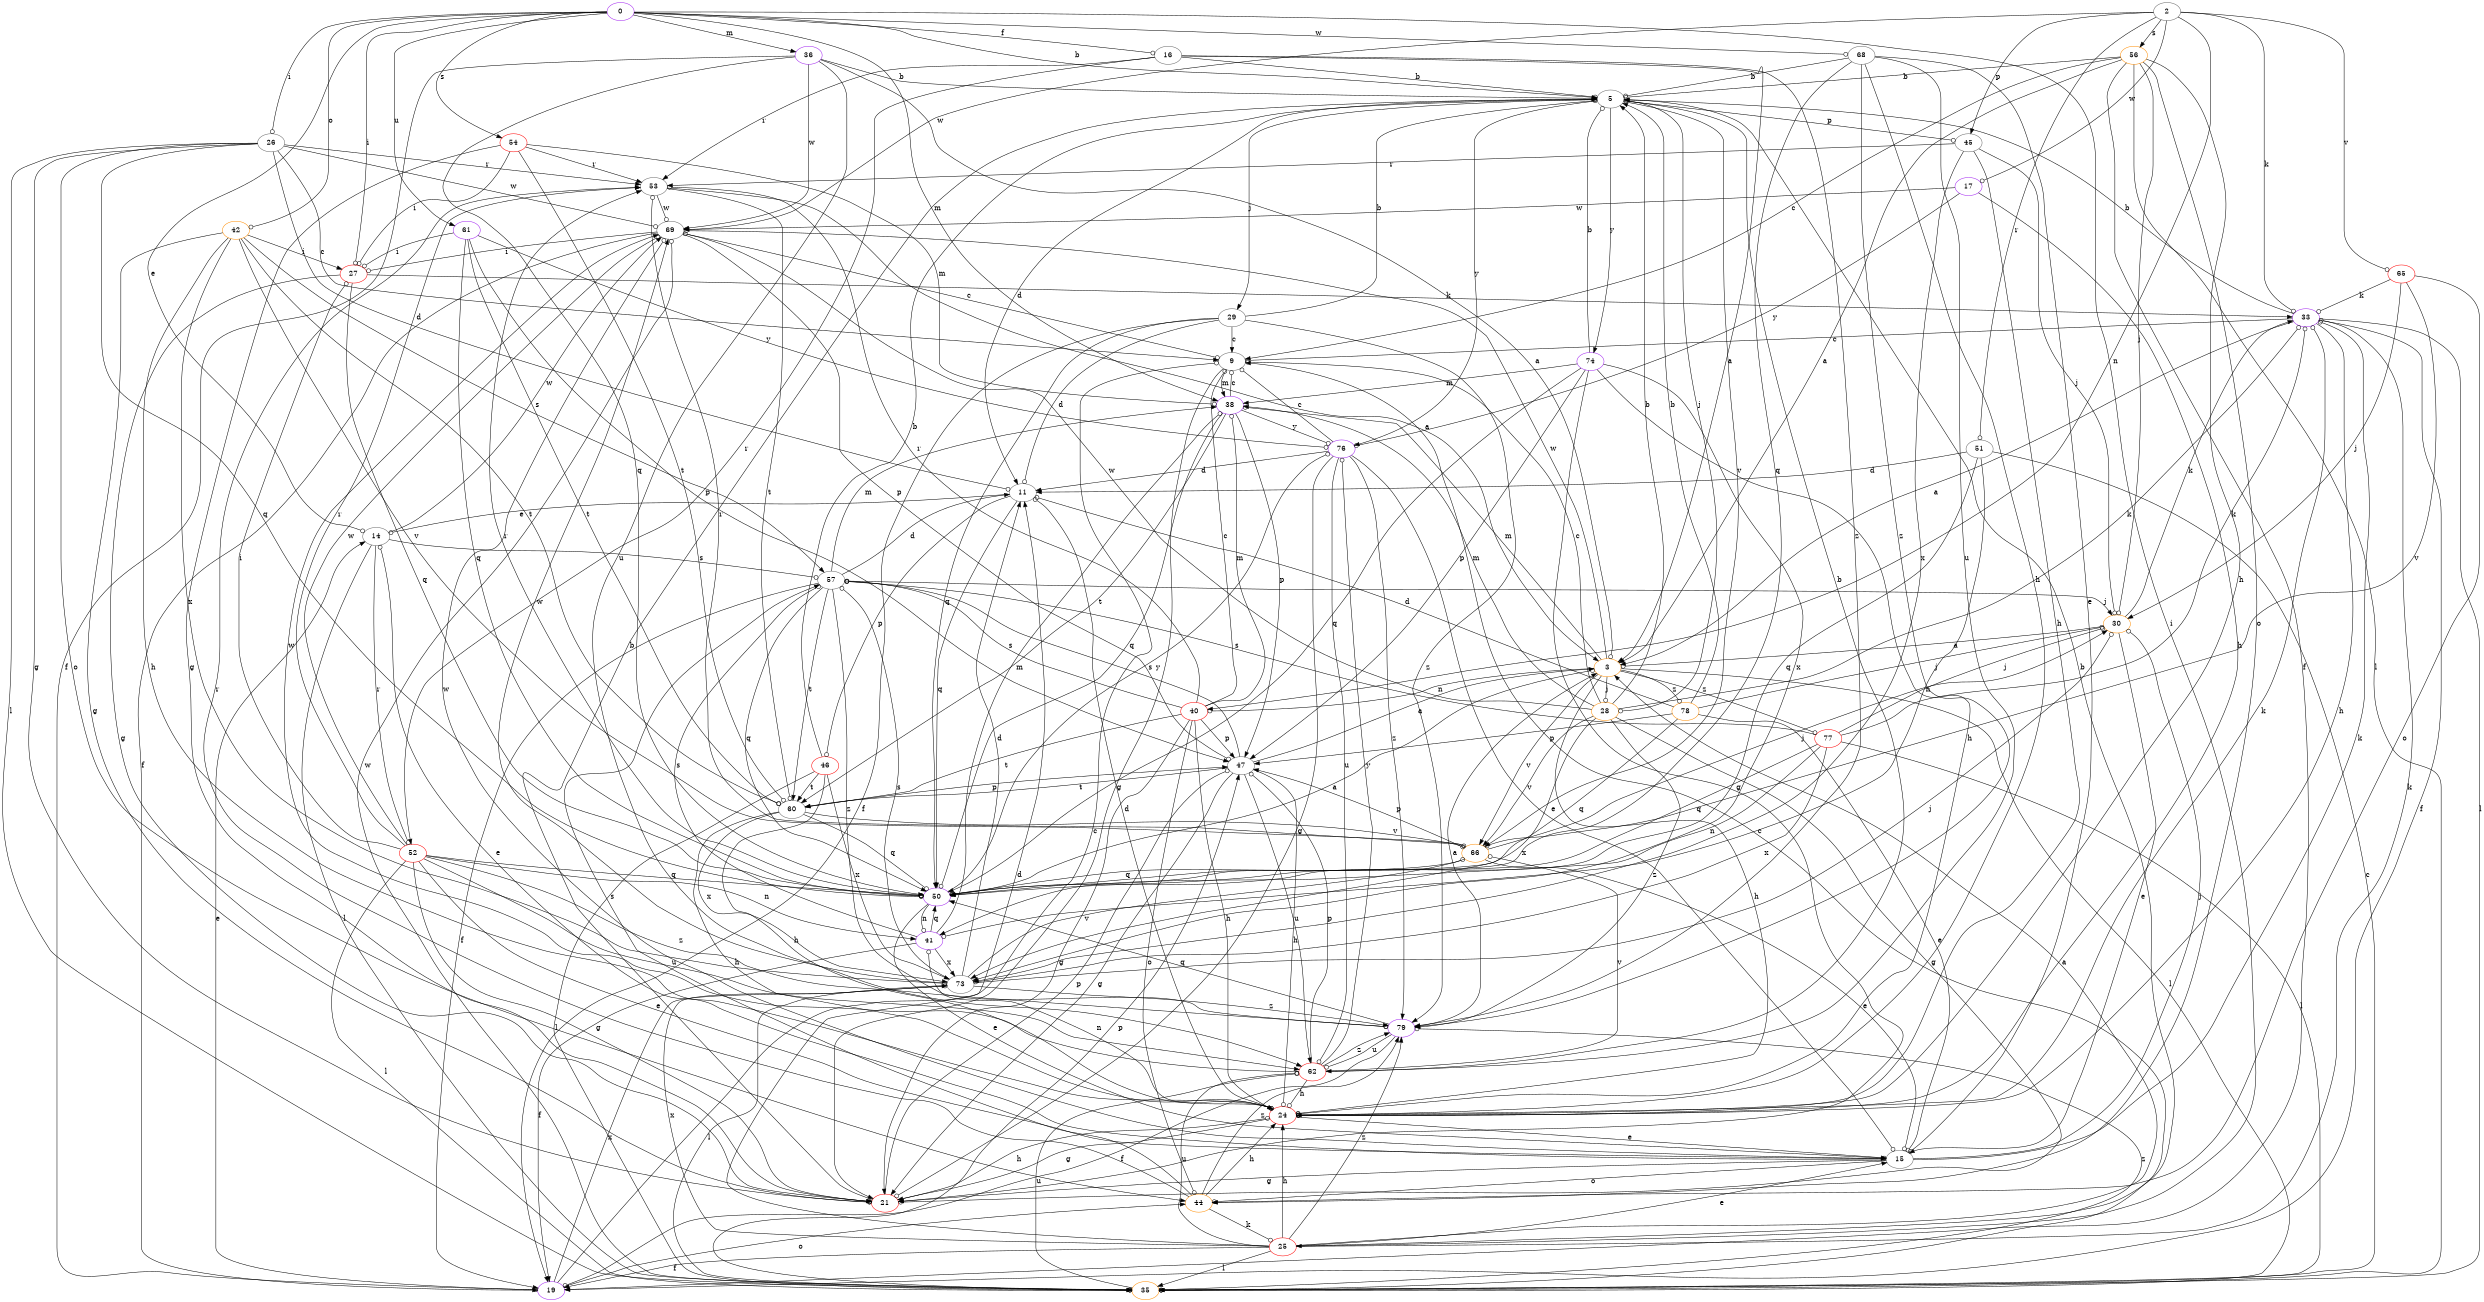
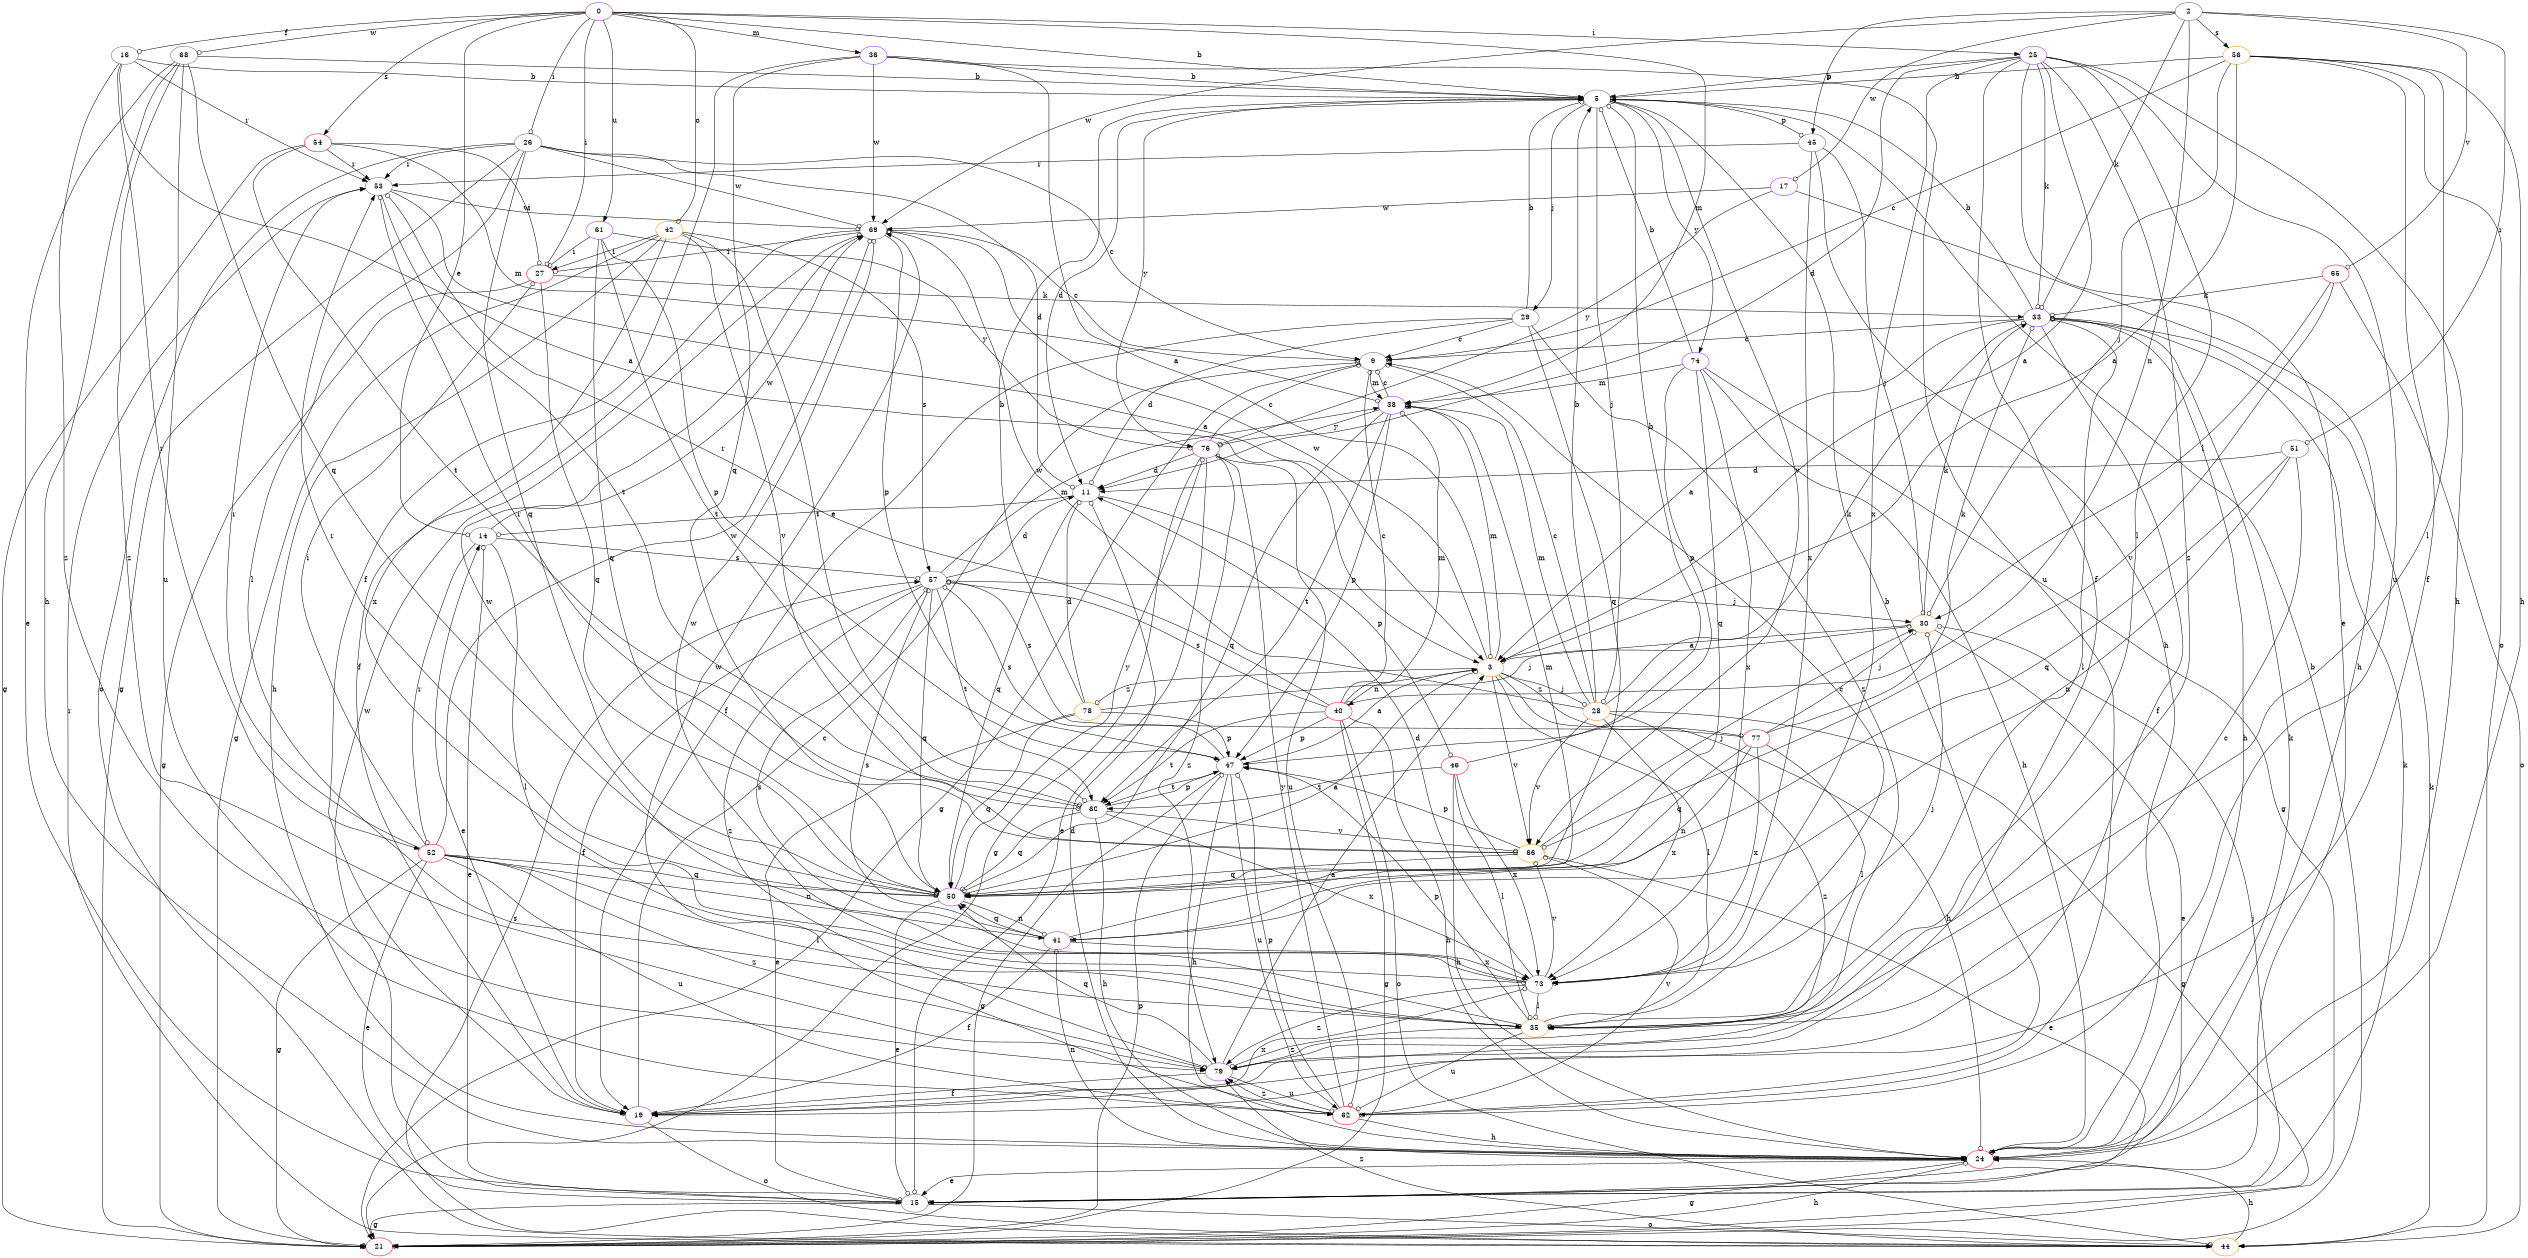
edge "65" -> "30": label "j" -> "l"
edge "44" -> "25": now "44" -> "33"
node "25": color red -> purple
